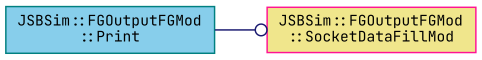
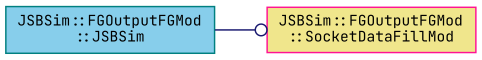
node "JSBSim::FGOutputFGMod ::Print": label "JSBSim::FGOutputFGMod ::Print" -> "JSBSim::FGOutputFGMod ::JSBSim"
